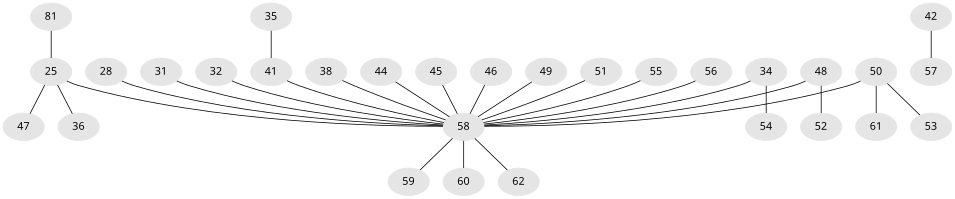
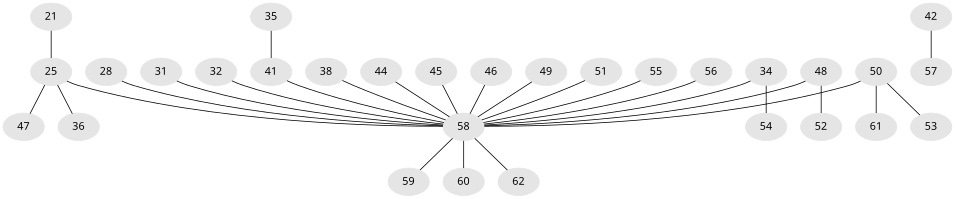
node "81": label "81" -> "21"
